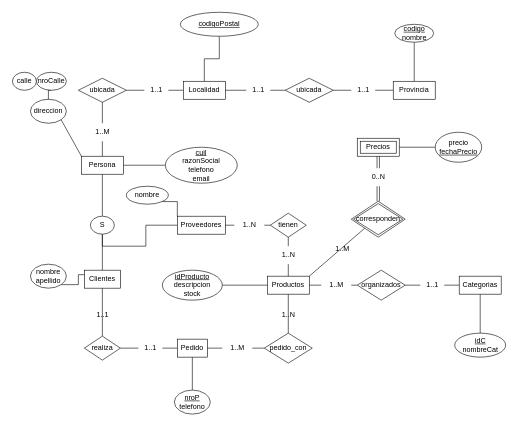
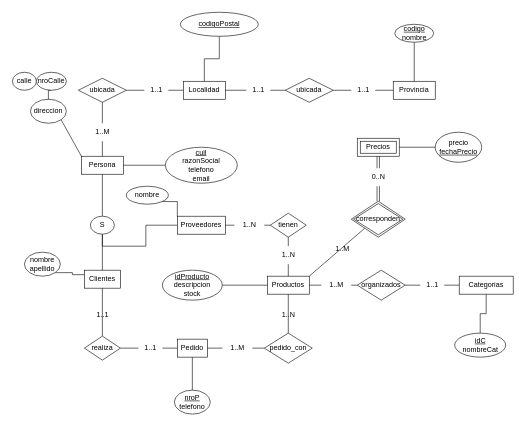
node "nombre apellido": moved (48, 276) -> (42, 264)
node "Categorias": size 42x18 -> 54x18
